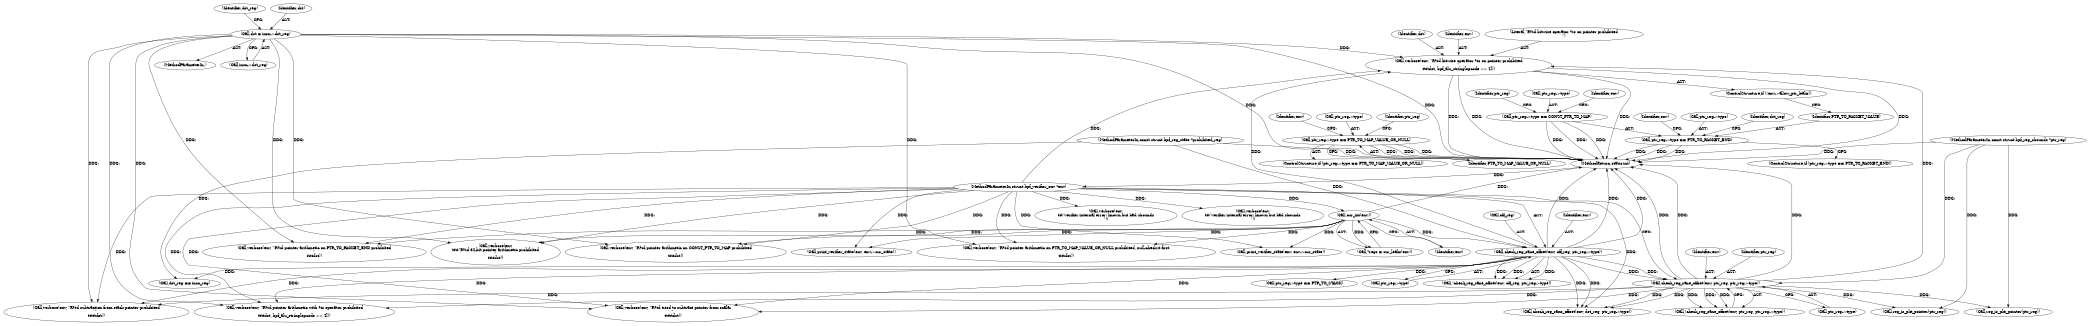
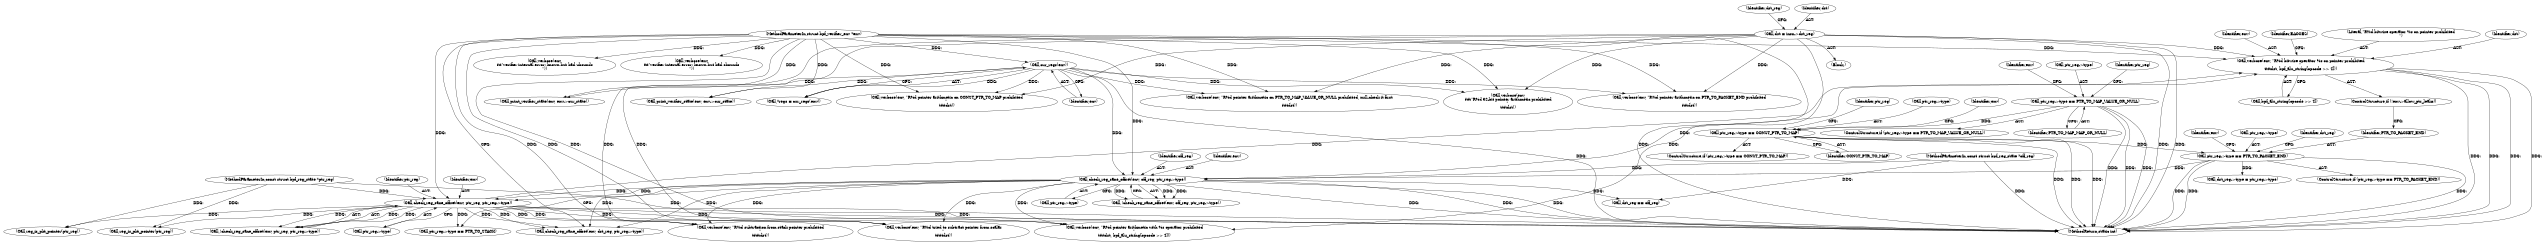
node "(Identifier,EACCES)": added
node "(MethodParameterIn,)": label "(MethodParameterIn,)" -> "(Block,)"
node "(Call,insn->dst_reg)": removed
node "(Call,bpf_alu_string[opcode >> 4])": added
node "(Identifier,PTR_TO_PACKET_VALUE)": label "(Identifier,PTR_TO_PACKET_VALUE)" -> "(Identifier,PTR_TO_PACKET_END)"
edge "(Call,ptr_reg->type == PTR_TO_MAP_VALUE_OR_NULL)" -> "(Call,ptr_reg->type == CONST_PTR_TO_MAP)": added, label "DDG:"
edge "(Call,ptr_reg->type == CONST_PTR_TO_MAP)" -> "(Call,ptr_reg->type == PTR_TO_PACKET_END)": label "AST: " -> "DDG: "
node "(MethodParameterIn,const struct bpf_reg_state *prohibited_reg)": label "(MethodParameterIn,const struct bpf_reg_state *prohibited_reg)" -> "(MethodParameterIn,const struct bpf_reg_state *off_reg)"
node "(MethodParameterIn,const struct bpf_reg_sbounds *ptr_reg)": label "(MethodParameterIn,const struct bpf_reg_sbounds *ptr_reg)" -> "(MethodParameterIn,const struct bpf_reg_state *ptr_reg)"
edge "(Call,ptr_reg->type == PTR_TO_PACKET_END)" -> "(ControlStructure,if (ptr_reg->type == PTR_TO_PACKET_END))": label "CFG: " -> "AST: "
node "(ControlStructure,if (ptr_reg->type == CONST_PTR_TO_MAP))": added
node "(Identifier,CONST_PTR_TO_MAP)": added
node "(Identifier,PTR_TO_MAP_VALUE_OR_NULL)": label "(Identifier,PTR_TO_MAP_VALUE_OR_NULL)" -> "(Identifier,PTR_TO_MAP_MAP_OR_NULL)"
edge "(Call,ptr_reg->type == PTR_TO_PACKET_END)" -> "(Call,check_reg_sane_offset(env, off_reg, ptr_reg->type))": added, label "DDG:"
node "(Call,dst_reg->type = ptr_reg->type)": added
edge "(MethodReturn,static int)" -> "(MethodParameterIn,struct bpf_verifier_env *env)": reversed
edge "(Call,!check_reg_sane_offset(env, off_reg, ptr_reg->type))" -> "(Call,check_reg_sane_offset(env, off_reg, ptr_reg->type))": added, label "CFG:"
edge "(Call,check_reg_sane_offset(env, ptr_reg, ptr_reg->type))" -> "(Call,ptr_reg->type == PTR_TO_STACK)": added, label "DDG:"
node "(Call,cur_int(env))": label "(Call,cur_int(env))" -> "(Call,cur_regs(env))"
node "(Call,off_reg)": label "(Call,off_reg)" -> "(Identifier,off_reg)"
edge "(MethodParameterIn,struct bpf_verifier_env *env)" -> "(Call,check_reg_sane_offset(env, off_reg, ptr_reg->type))": label "AST: " -> "DDG: "
edge "(MethodParameterIn,struct bpf_verifier_env *env)" -> "(Call,check_reg_sane_offset(env, ptr_reg, ptr_reg->type))": label "CFG: " -> "DDG: "
node "(Call,*regs = cur_leaks(env))": label "(Call,*regs = cur_leaks(env))" -> "(Call,*regs = cur_regs(env))"
edge "(MethodParameterIn,struct bpf_verifier_env *env)" -> "(Call,check_reg_sane_offset(env, dst_reg, ptr_reg->type))": label "DDG: " -> "CFG: "
edge "(Call,check_reg_sane_offset(env, off_reg, ptr_reg->type))" -> "(Call,ptr_reg->type == PTR_TO_STACK)": label "DDG: " -> "CFG: "
node "(Call,dst_reg == insn_reg)": label "(Call,dst_reg == insn_reg)" -> "(Call,dst_reg == off_reg)"
edge "(Call,!check_reg_sane_offset(env, ptr_reg, ptr_reg->type))" -> "(Call,check_reg_sane_offset(env, ptr_reg, ptr_reg->type))": label "CFG: " -> "AST: "
